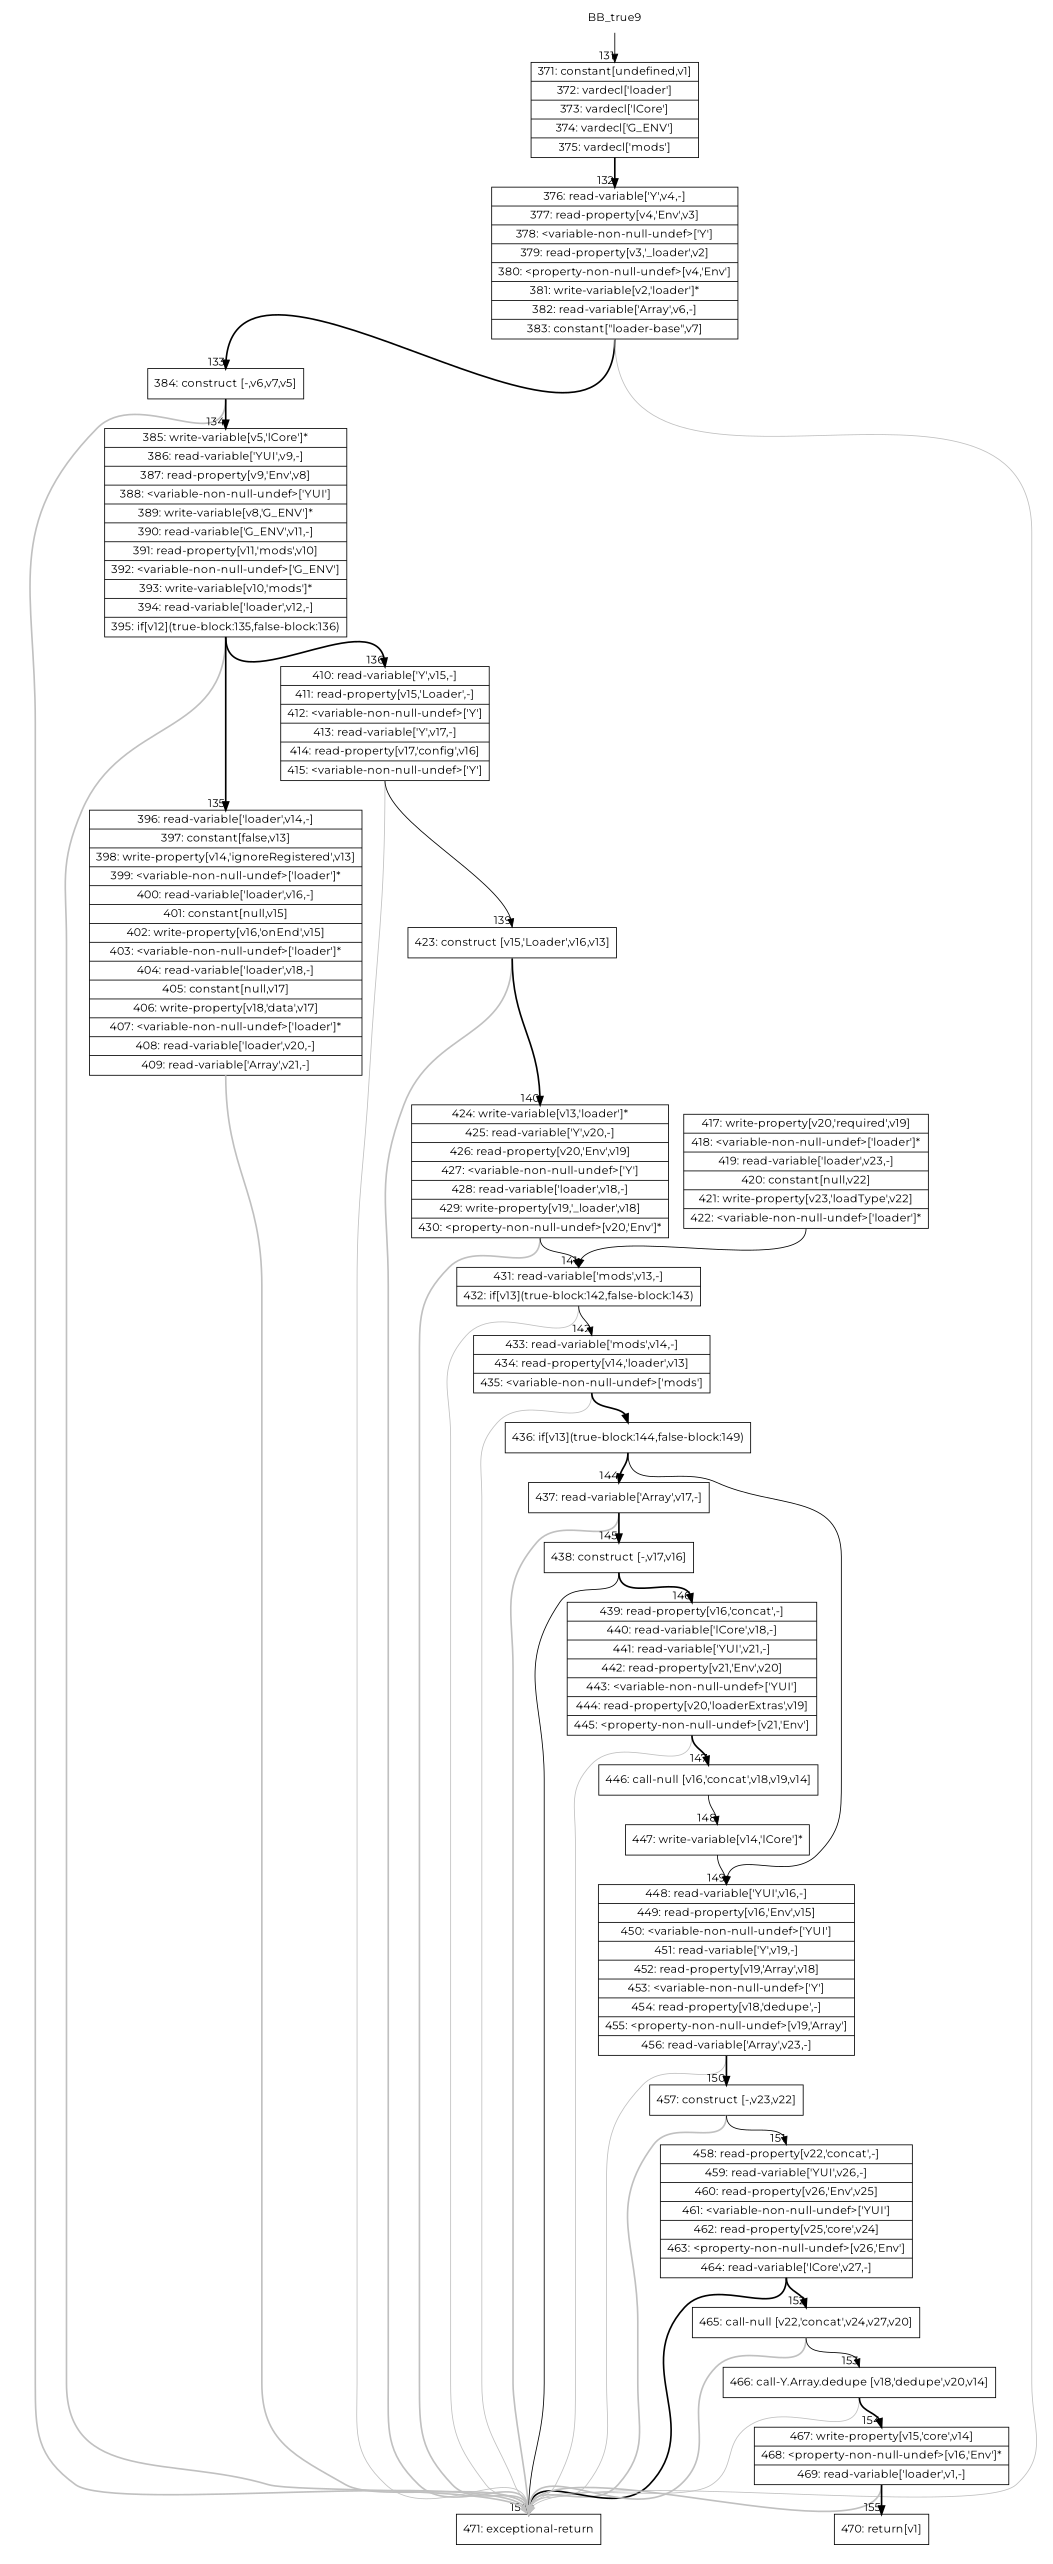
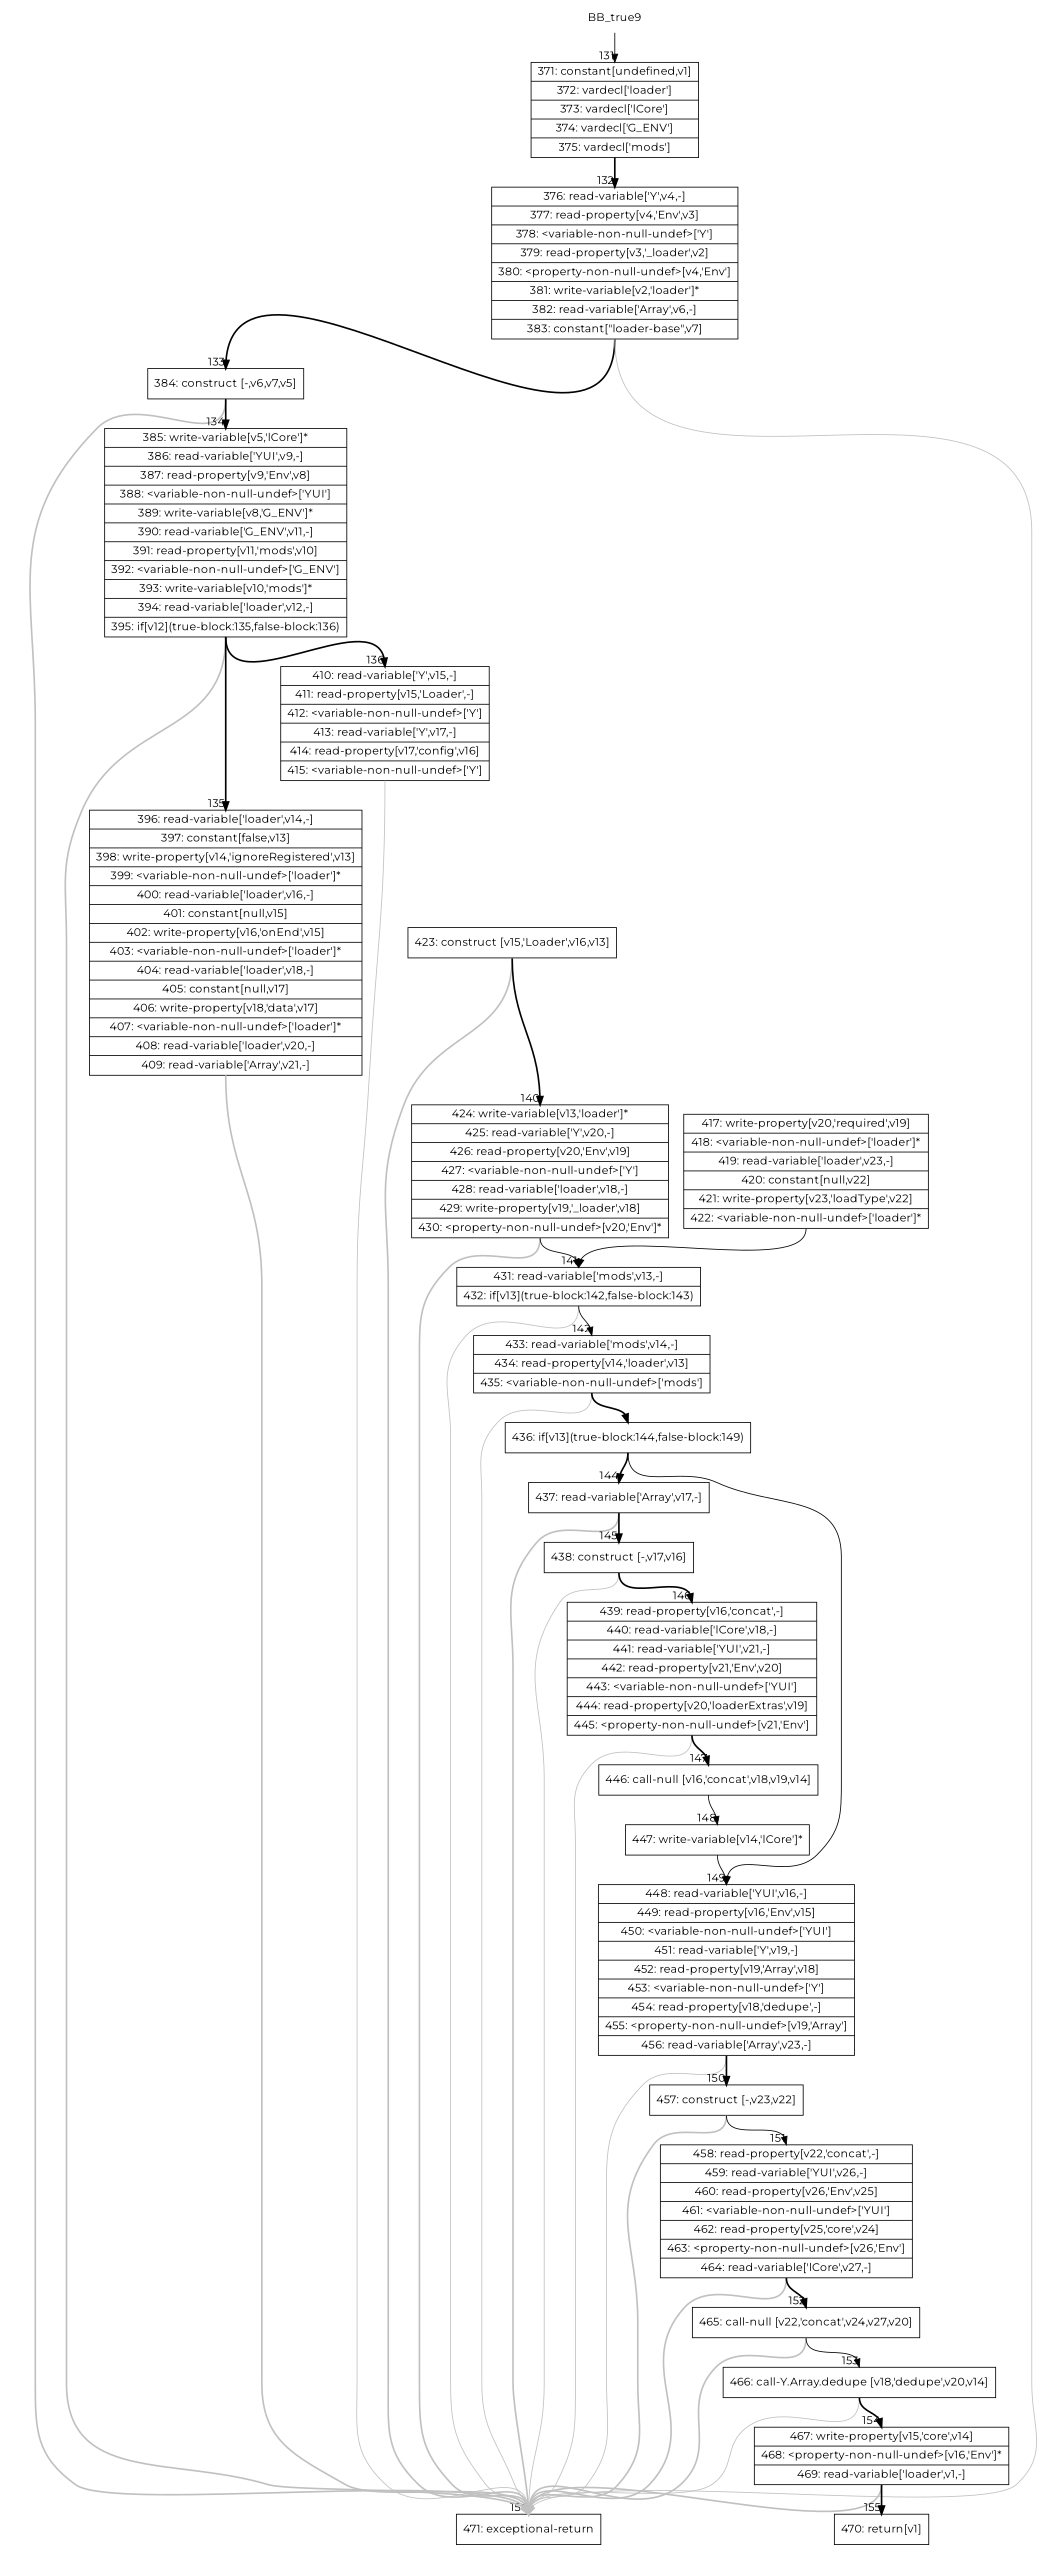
edge "410: read-variable['Y',v15,-]" -> "423: construct [v15,'Loader',v16,v13]": removed
edge "438: construct [-,v17,v16]" -> "471: exceptional-return": color black -> gray
edge "458: read-property[v22,'concat',-]" -> "471: exceptional-return": color black -> gray
